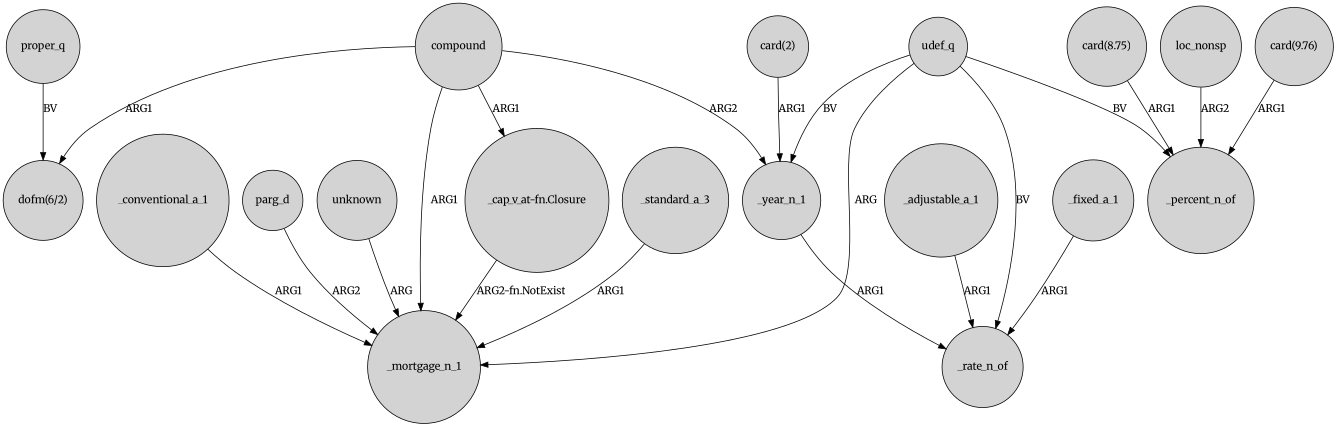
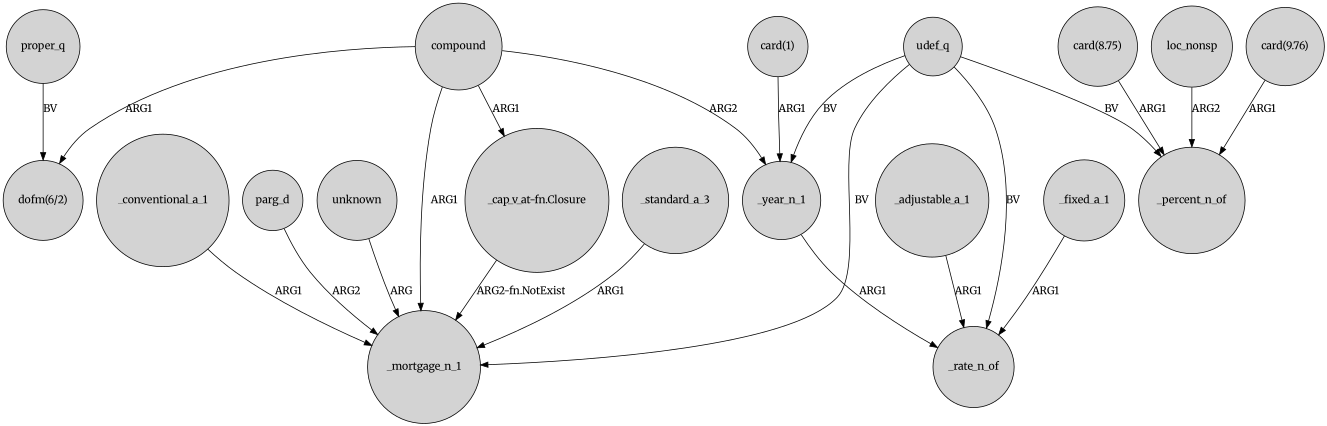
node "card(2)": label "card(2)" -> "card(1)"
edge "udef_q" -> "_mortgage_n_1": label "ARG" -> "BV"
